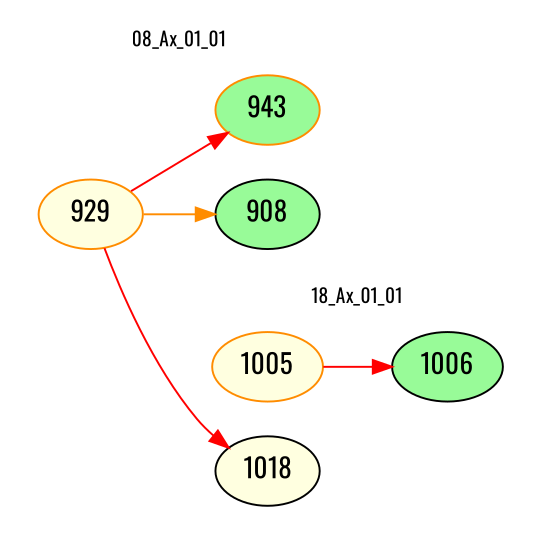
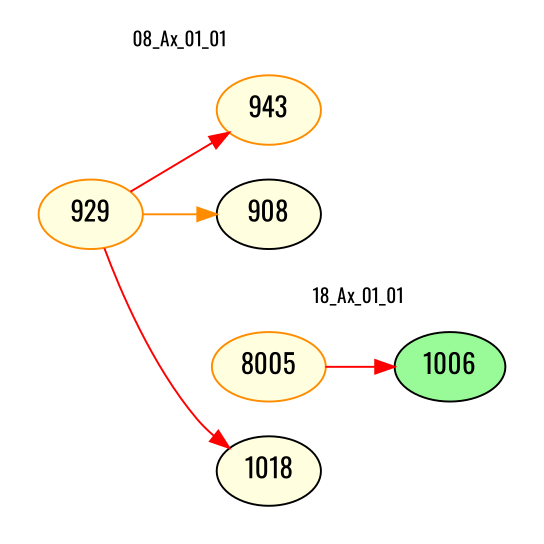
node "943": fillcolor palegreen -> lightyellow
node "908": fillcolor palegreen -> lightyellow
node "1005": label "1005" -> "8005"
